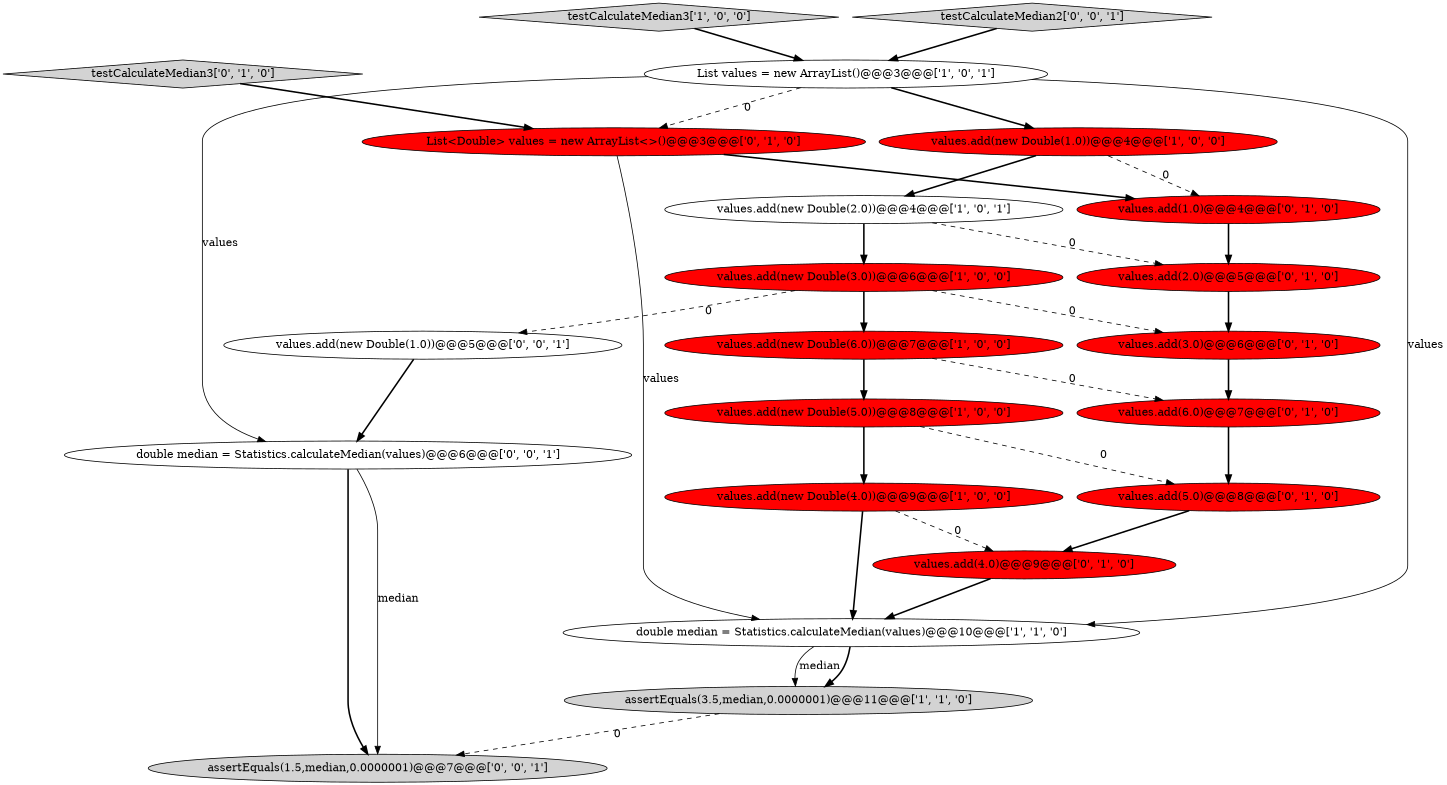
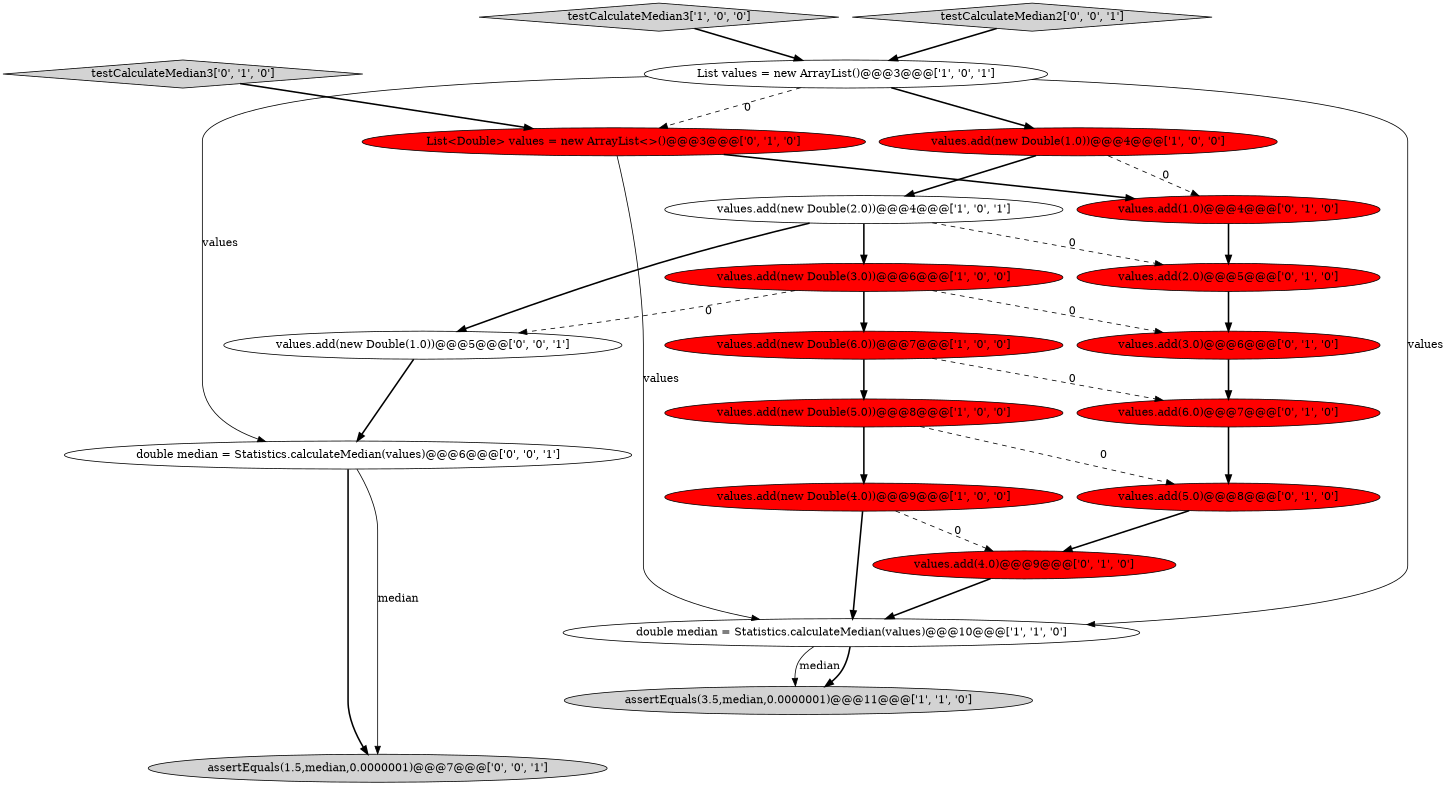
edge "values.add(new Double(2.0))@@@4@@@['1', '0', '1']" -> "values.add(new Double(1.0))@@@5@@@['0', '0', '1']": added
edge "assertEquals(3.5,median,0.0000001)@@@11@@@['1', '1', '0']" -> "assertEquals(1.5,median,0.0000001)@@@7@@@['0', '0', '1']": removed, label "0"
